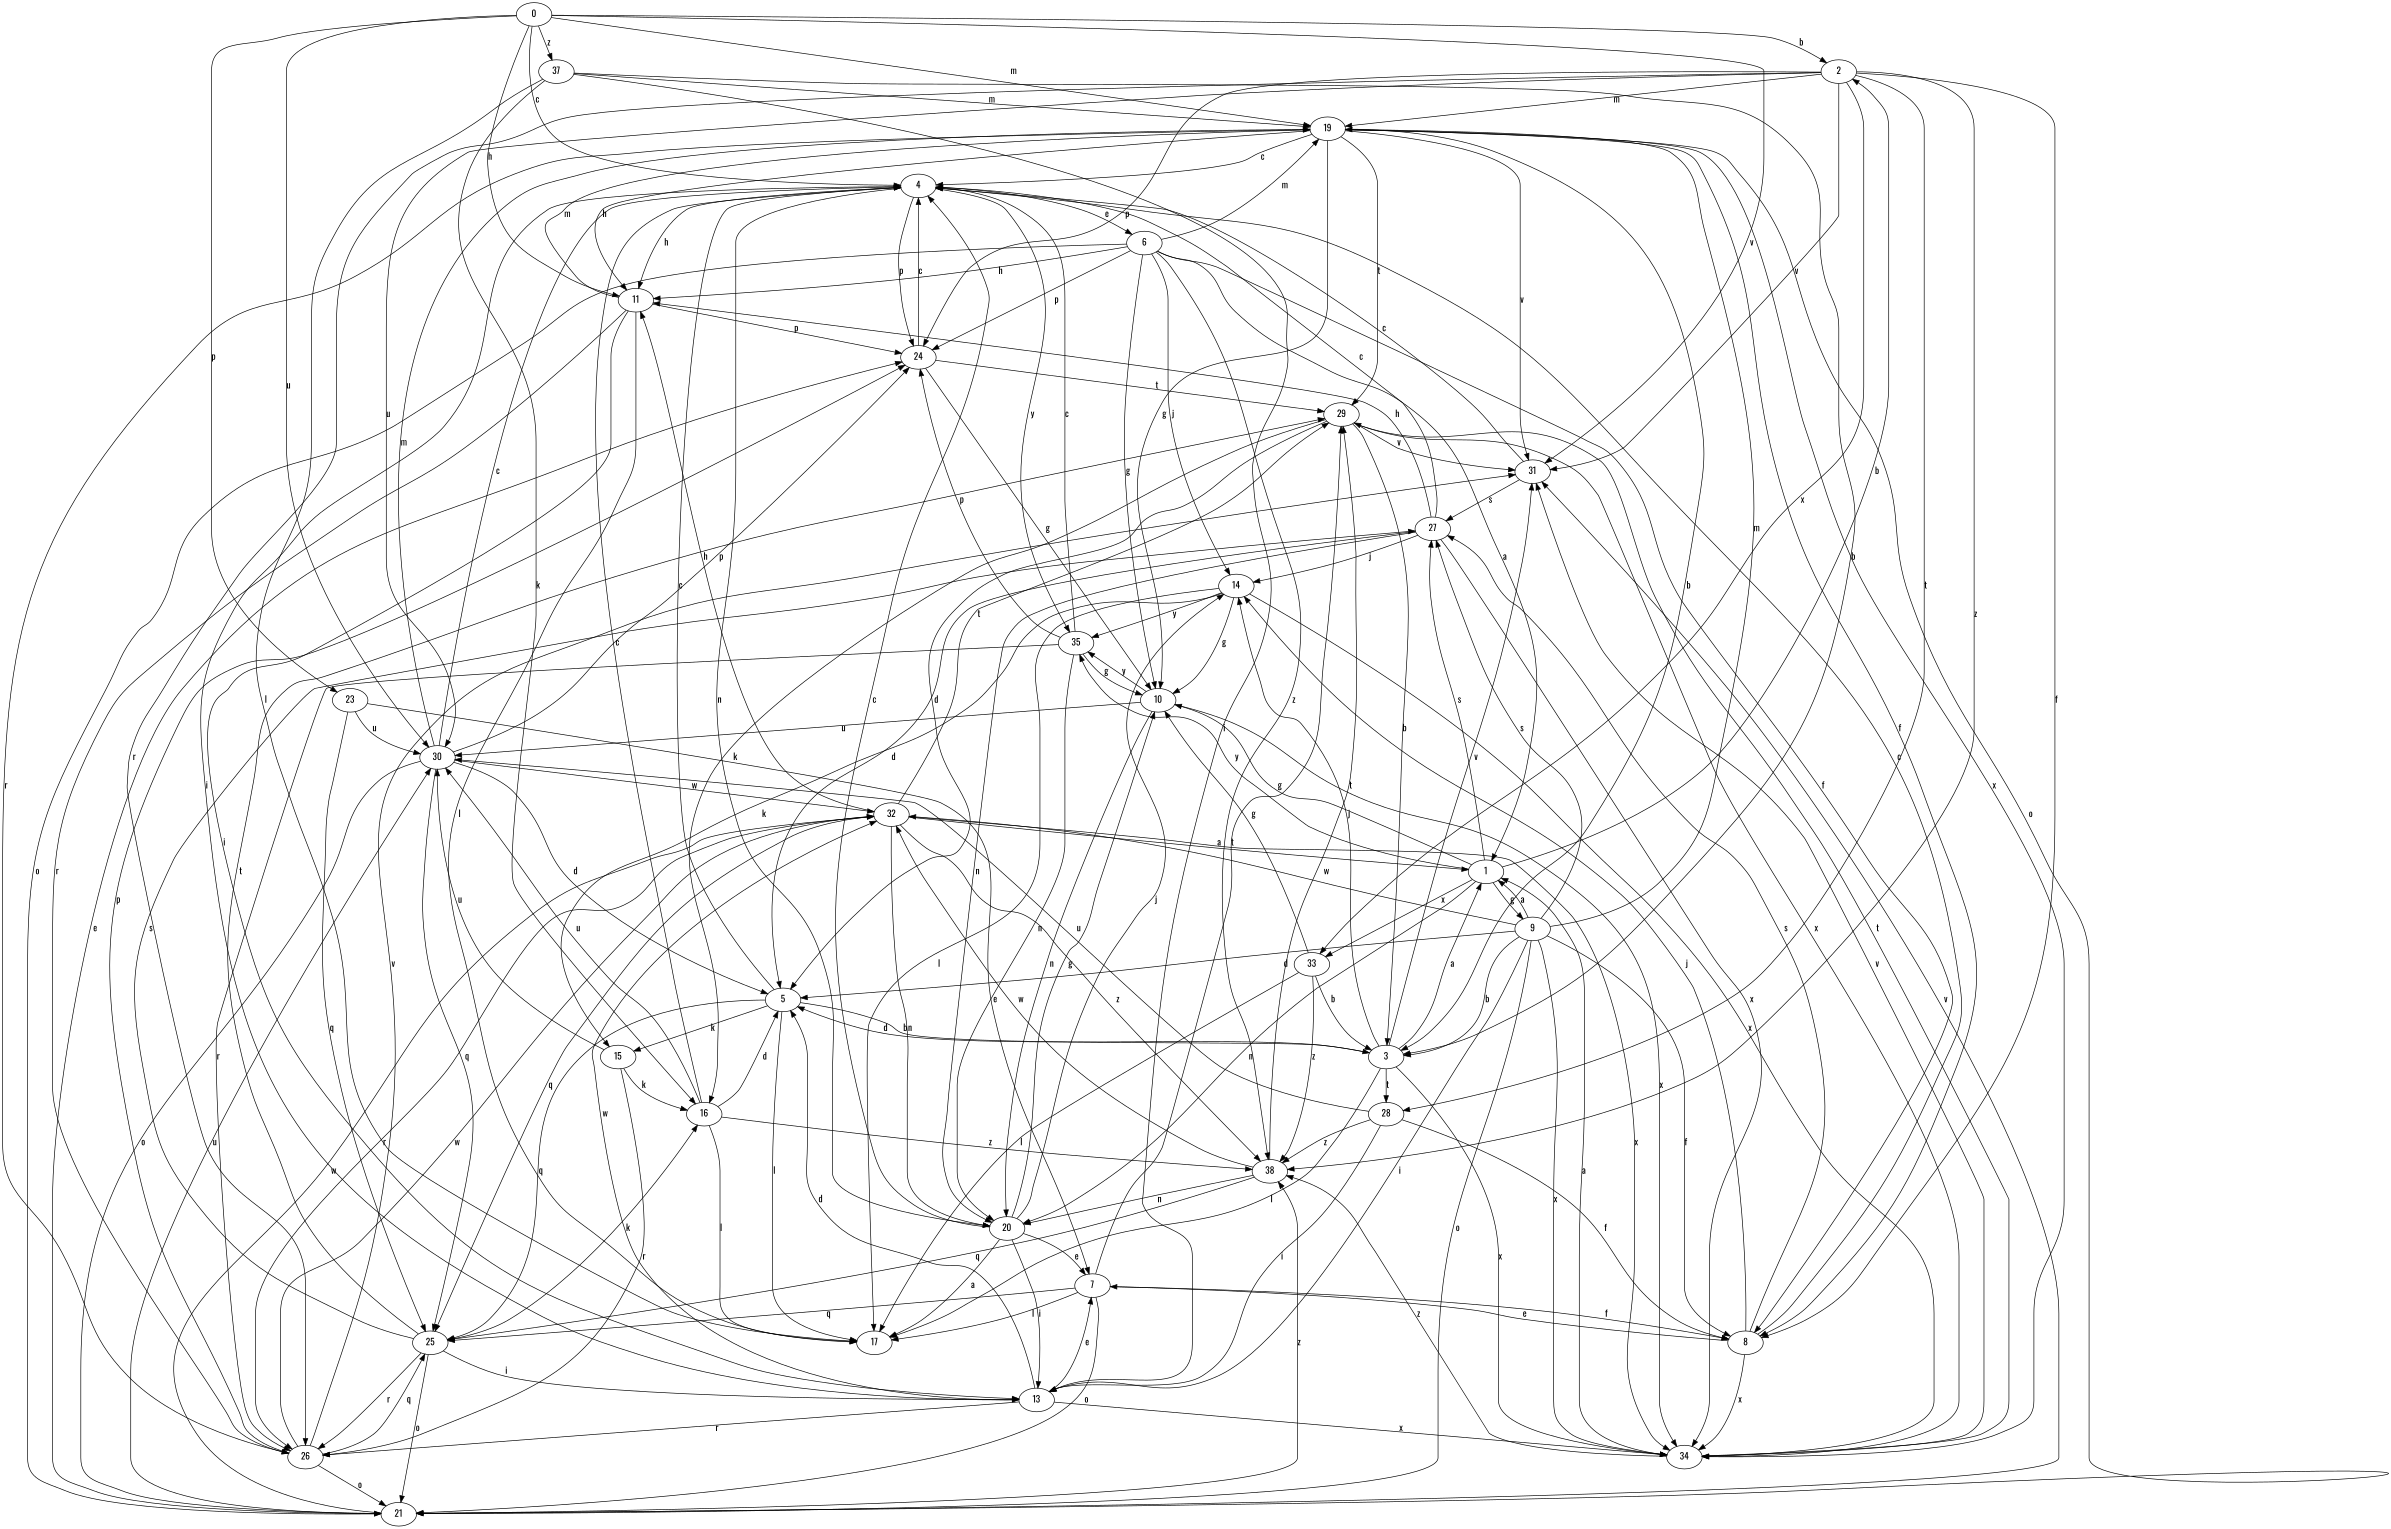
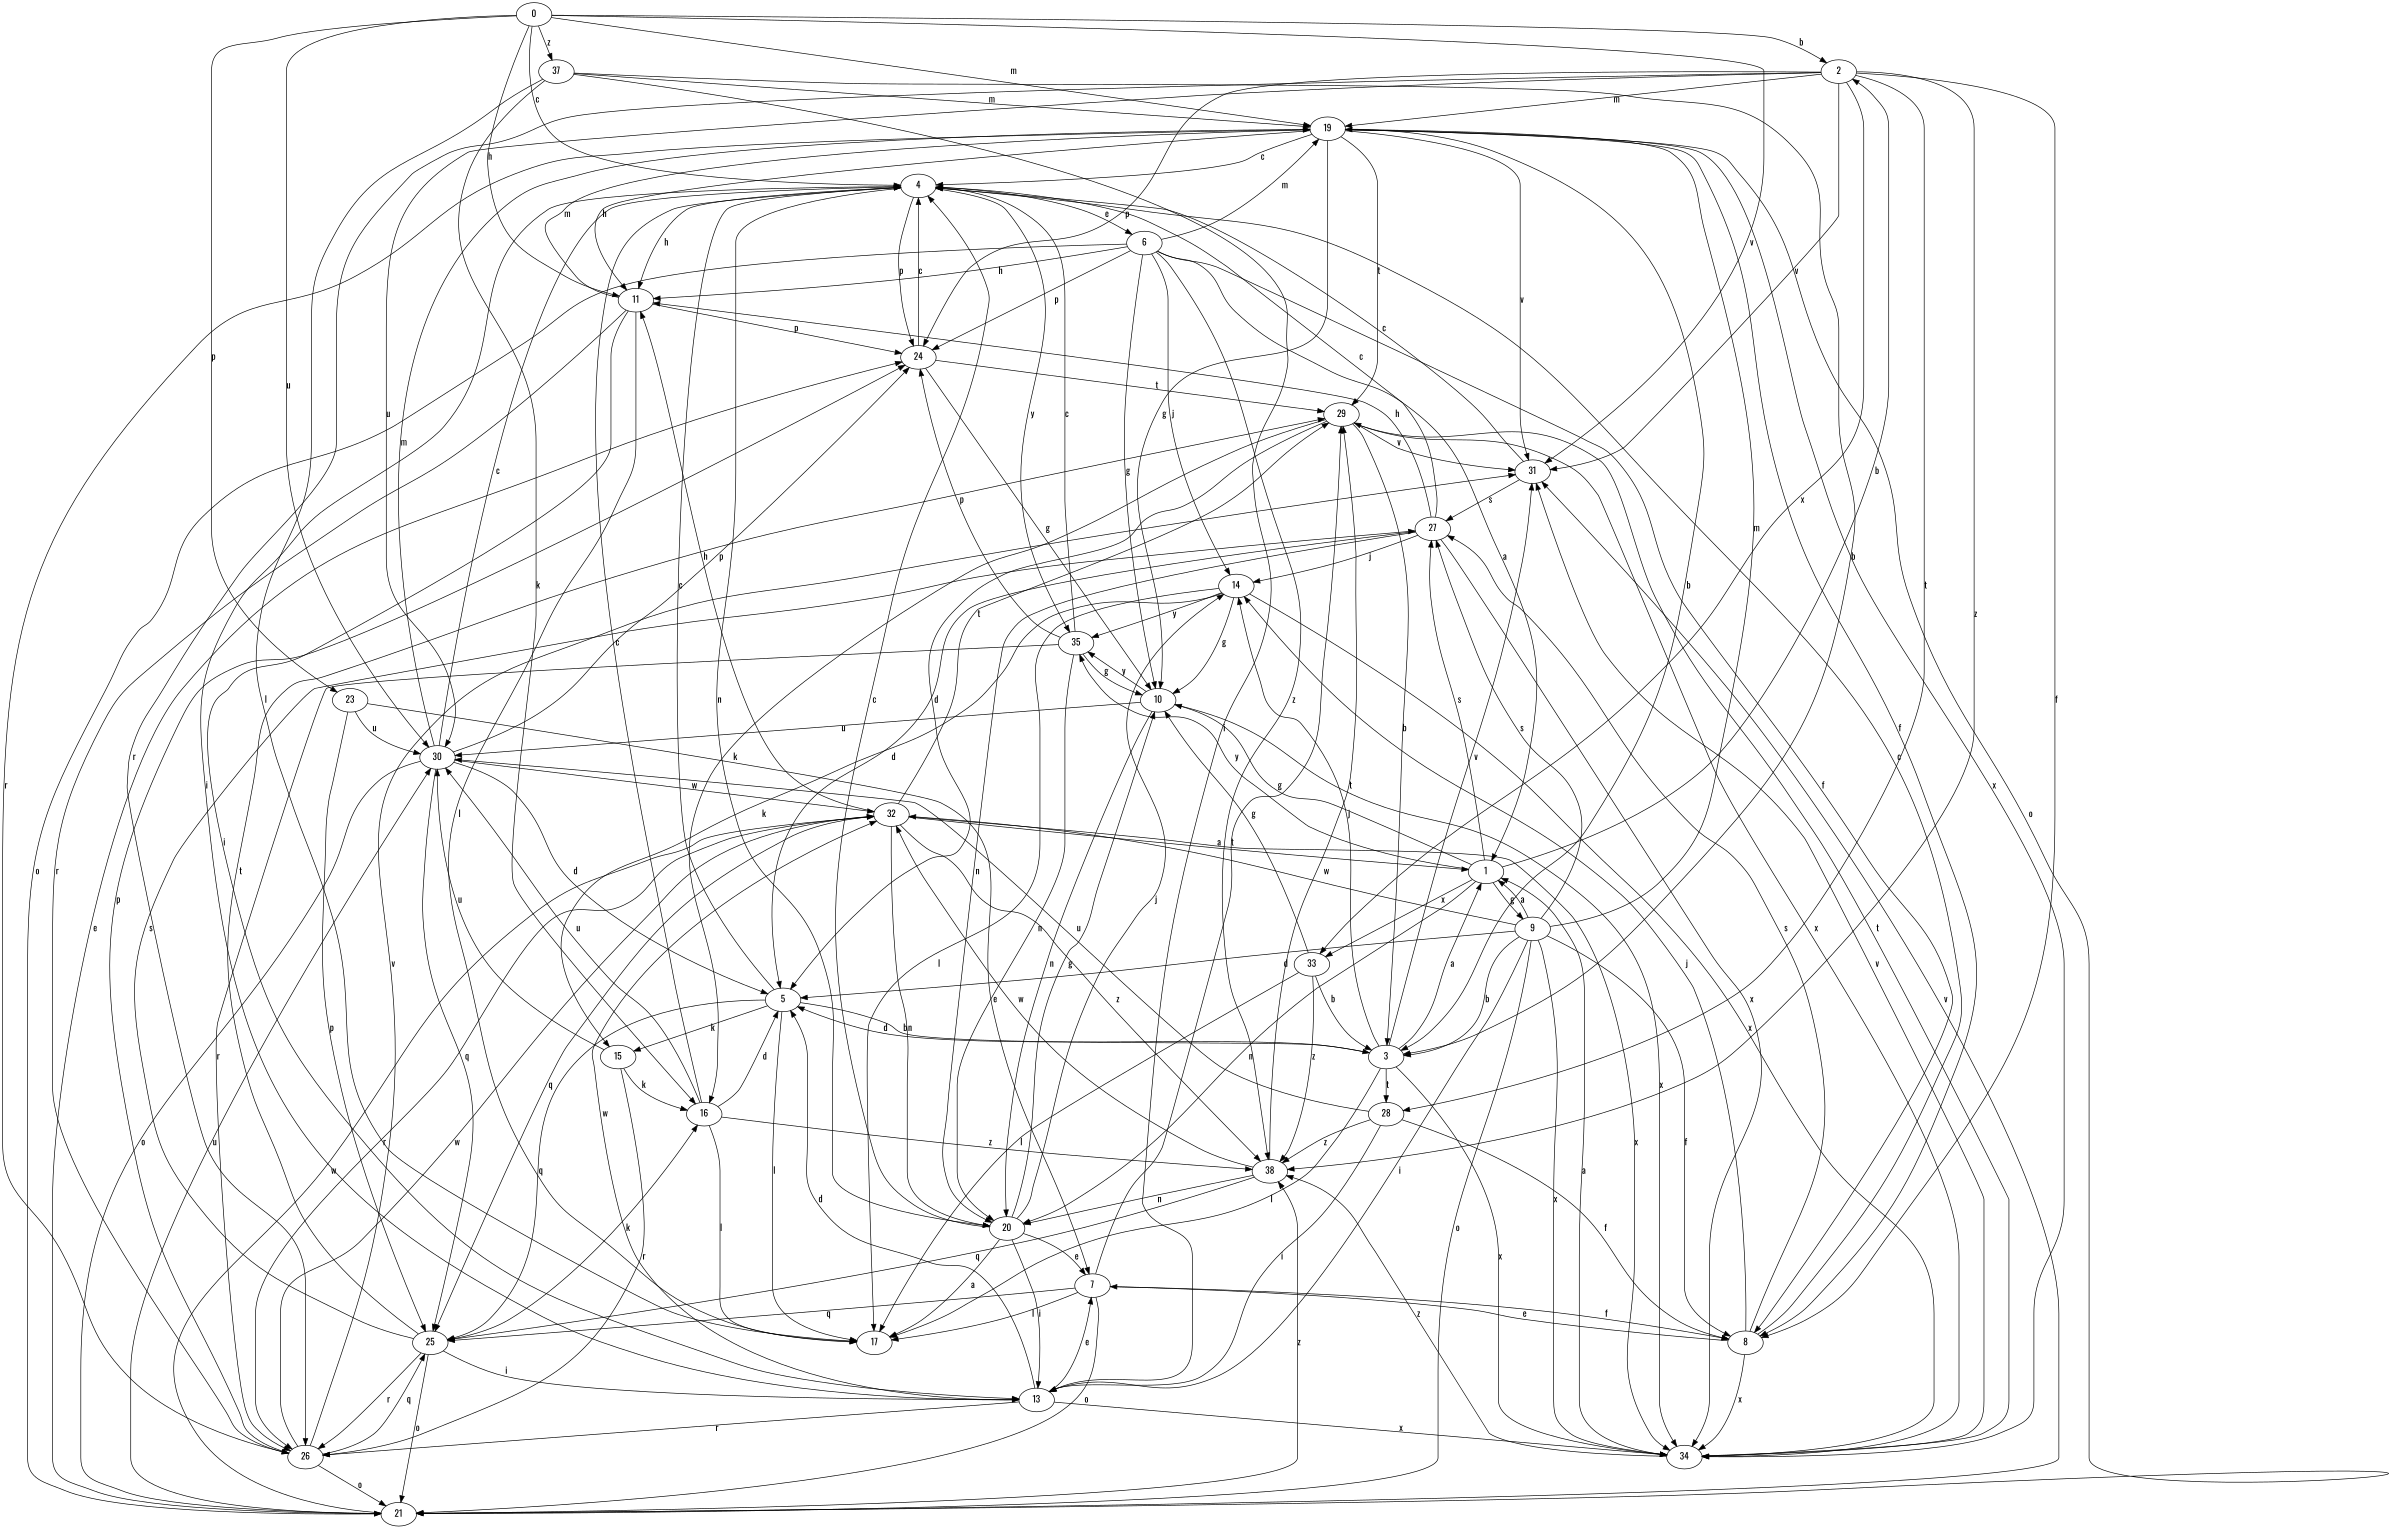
edge "23" -> "25": label "q" -> "p"
